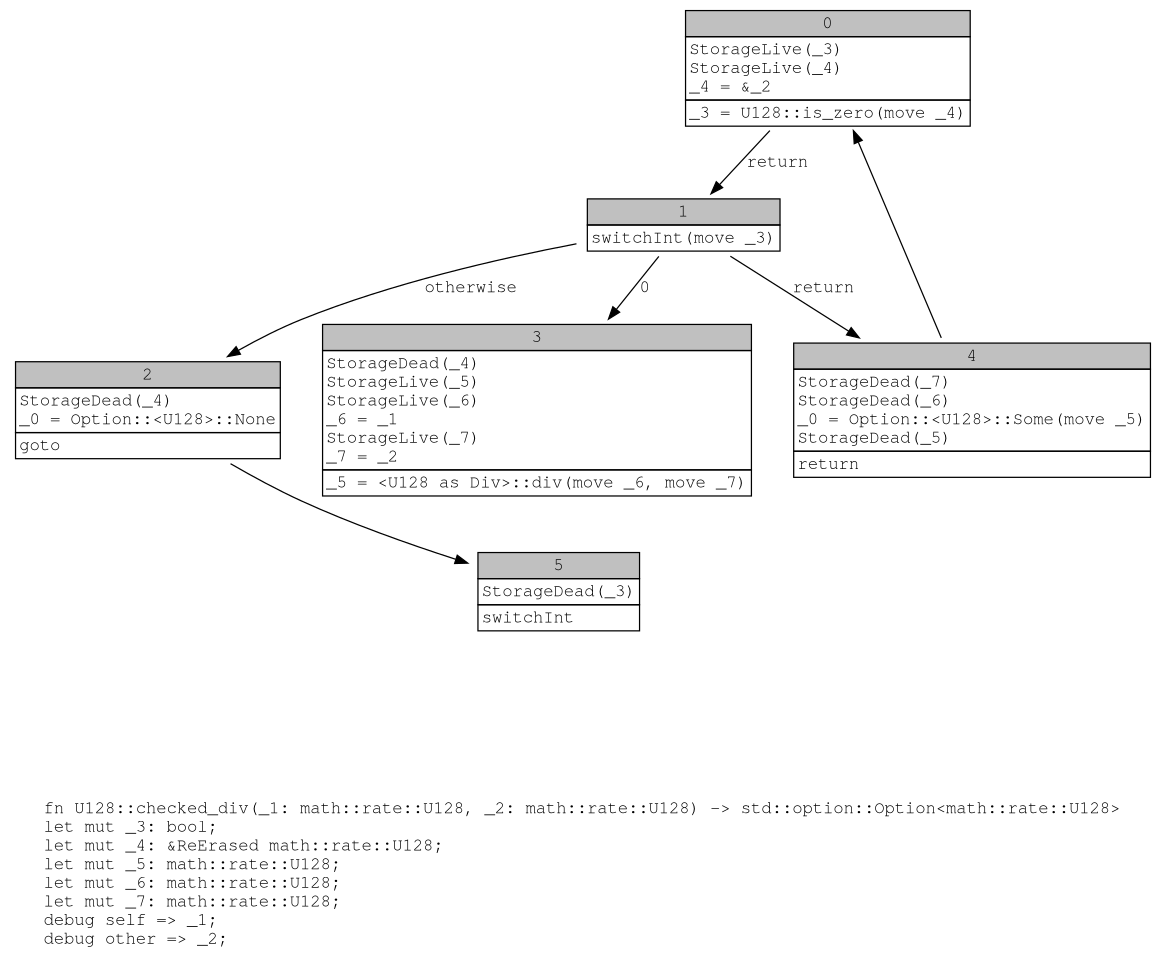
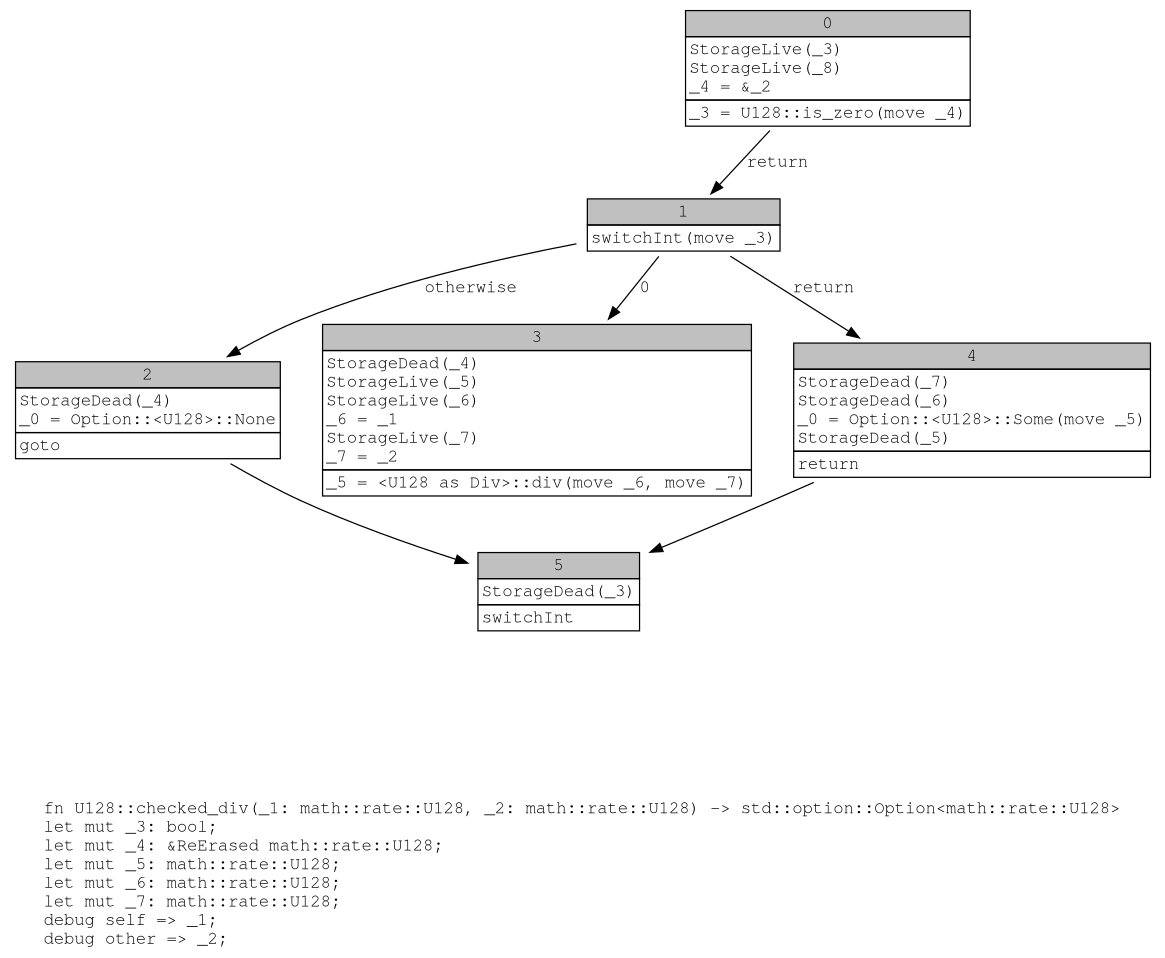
node "0": text "StorageLive(_4)" -> "StorageLive(_8)"
edge "4" -> "0": now "4" -> "5"
